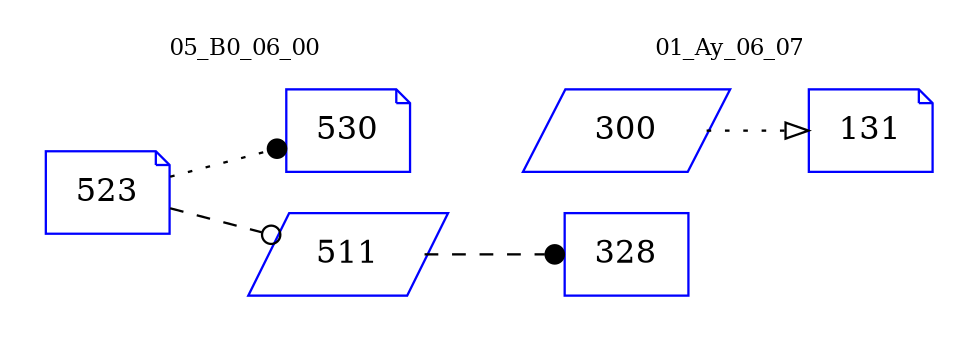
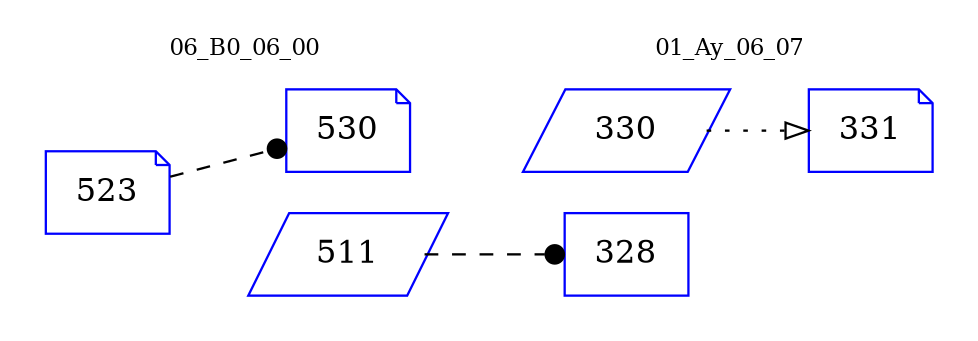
cluster "05_B0_06_00": label "05_B0_06_00" -> "06_B0_06_00"
node "300": label "300" -> "330"
node "131": label "131" -> "331"
edge "523" -> "530": style dotted -> dashed
edge "523" -> "511": removed
